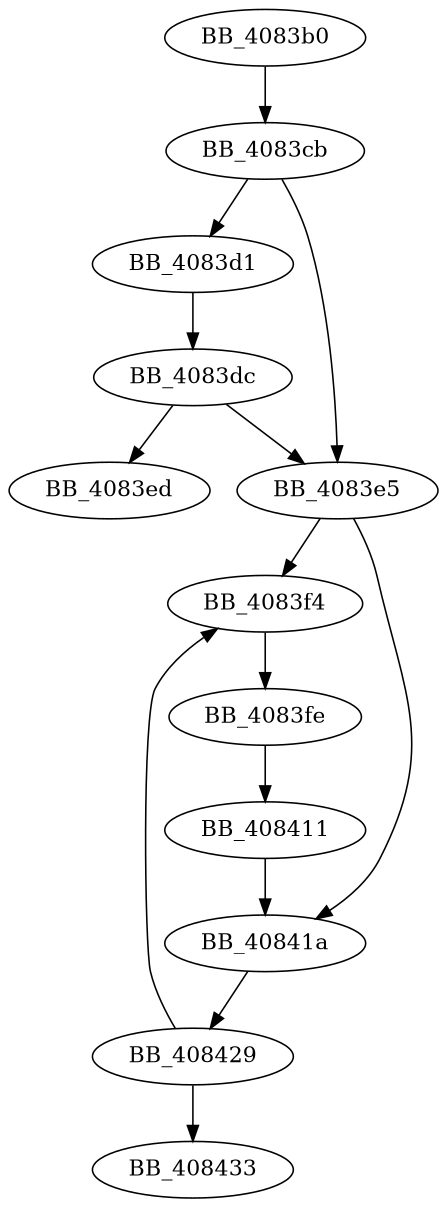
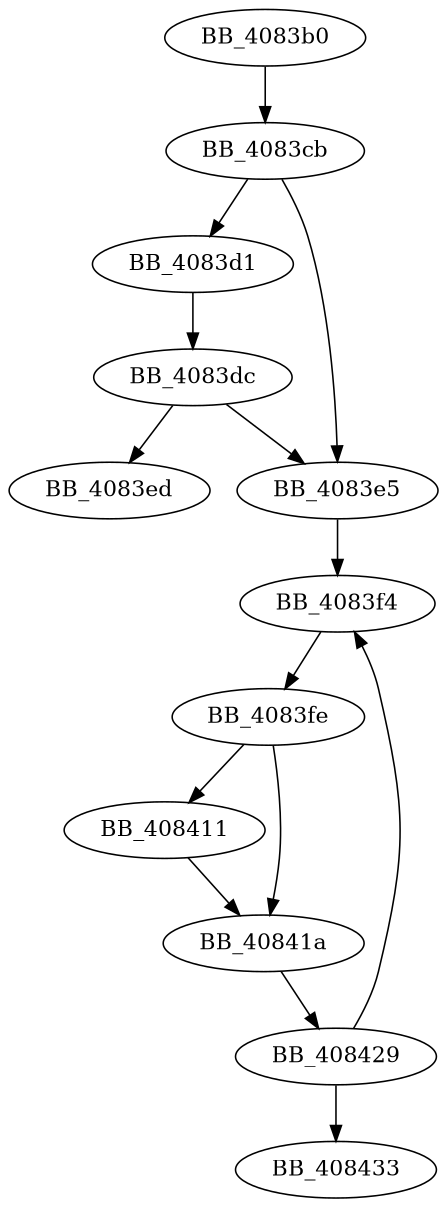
edge "BB_4083e5" -> "BB_40841a": now "BB_4083fe" -> "BB_40841a"
